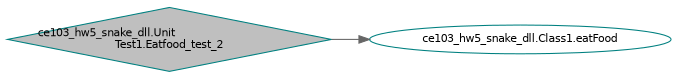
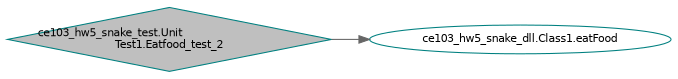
node "ce103_hw5_snake_dll.Unit Test1.Eatfood_test_2": label "ce103_hw5_snake_dll.Unit Test1.Eatfood_test_2" -> "ce103_hw5_snake_test.Unit Test1.Eatfood_test_2"
